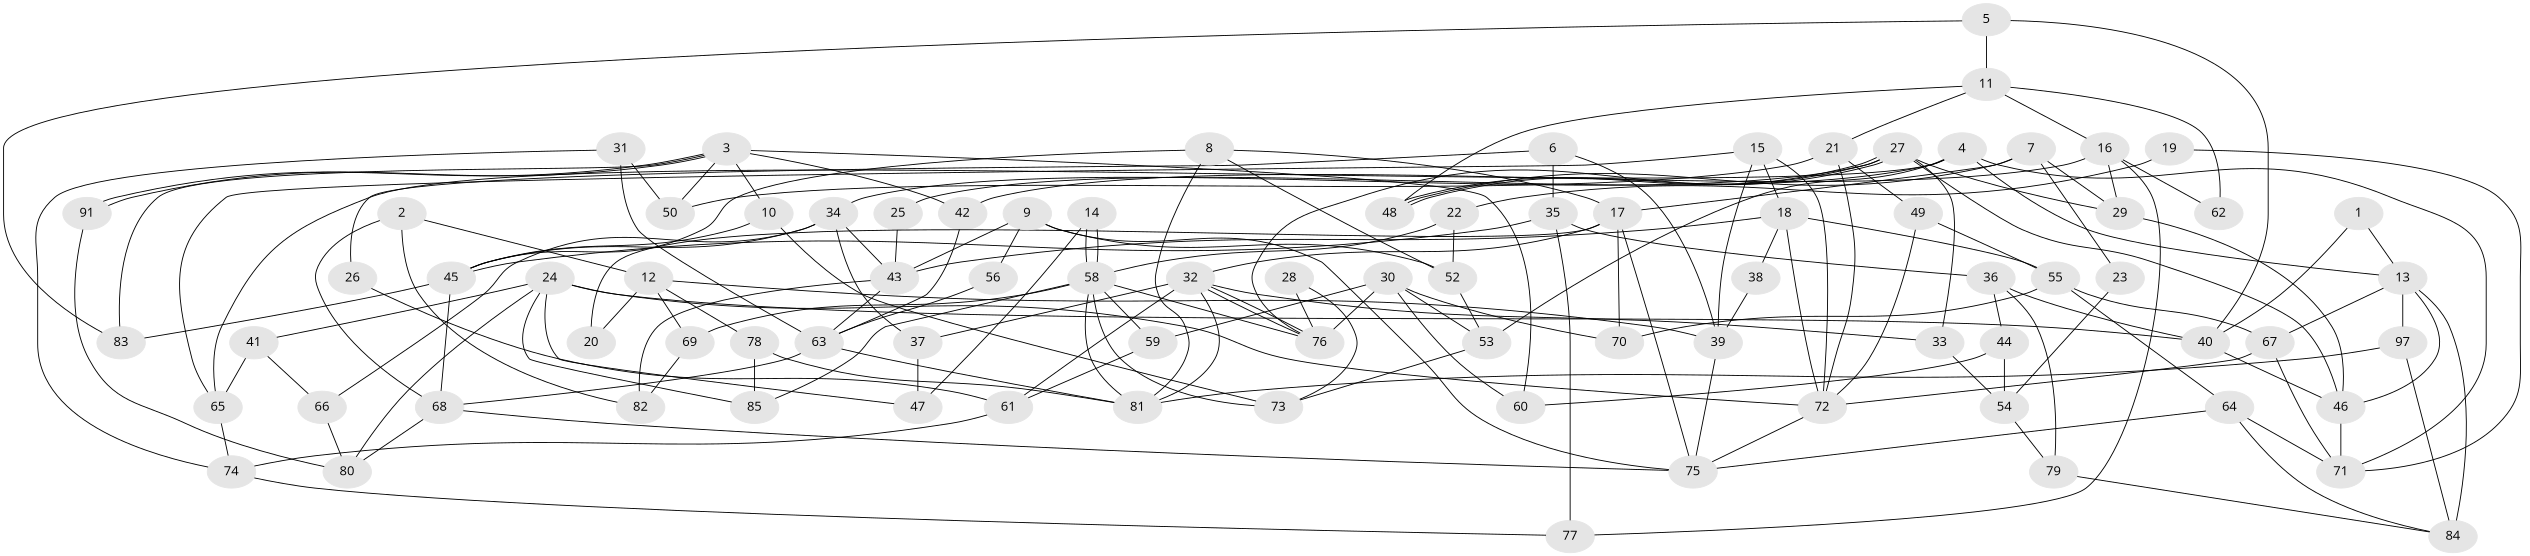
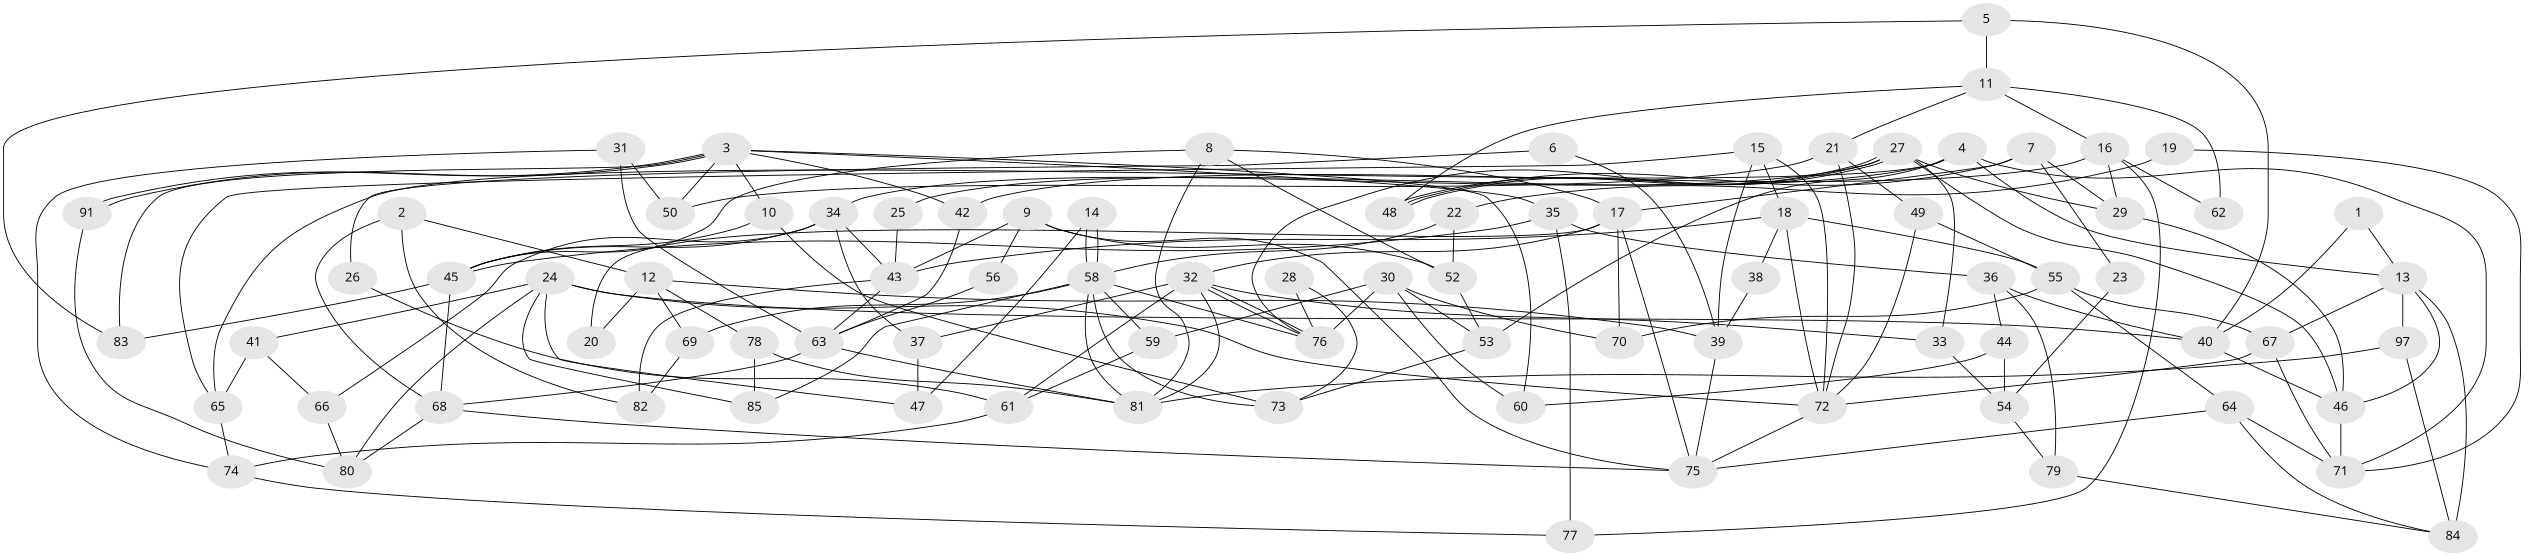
edge "6" -- "35": now "3" -- "35"
